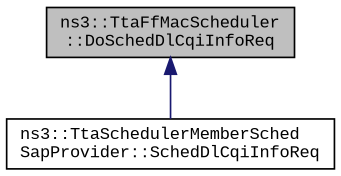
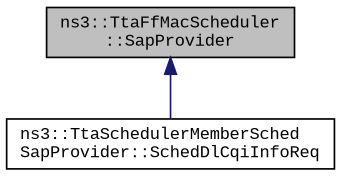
node "ns3::TtaFfMacScheduler ::DoSchedDlCqiInfoReq": label "ns3::TtaFfMacScheduler ::DoSchedDlCqiInfoReq" -> "ns3::TtaFfMacScheduler ::SapProvider"
